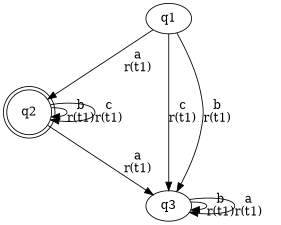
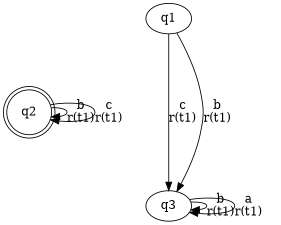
edge "q1" -> "q2": removed, label "a r(t1)"
edge "q2" -> "q3": removed, label "a r(t1)"
